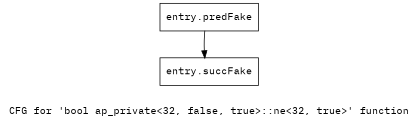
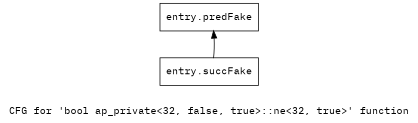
edge "entry.predFake" -> "entry.succFake": reversed
